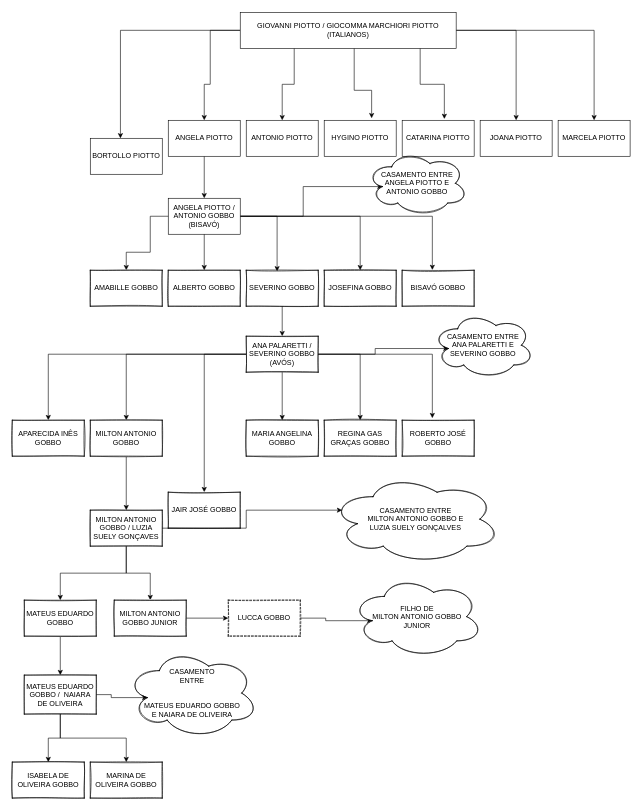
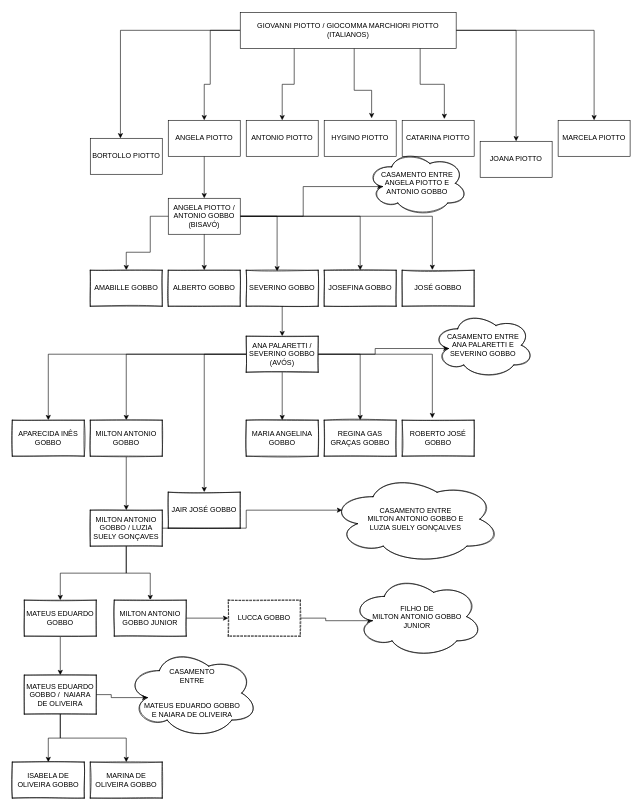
node "JOANA PIOTTO": moved (516, 138) -> (516, 159)
node "BISAVÓ GOBBO": label "BISAVÓ GOBBO" -> "JOSÉ GOBBO"
